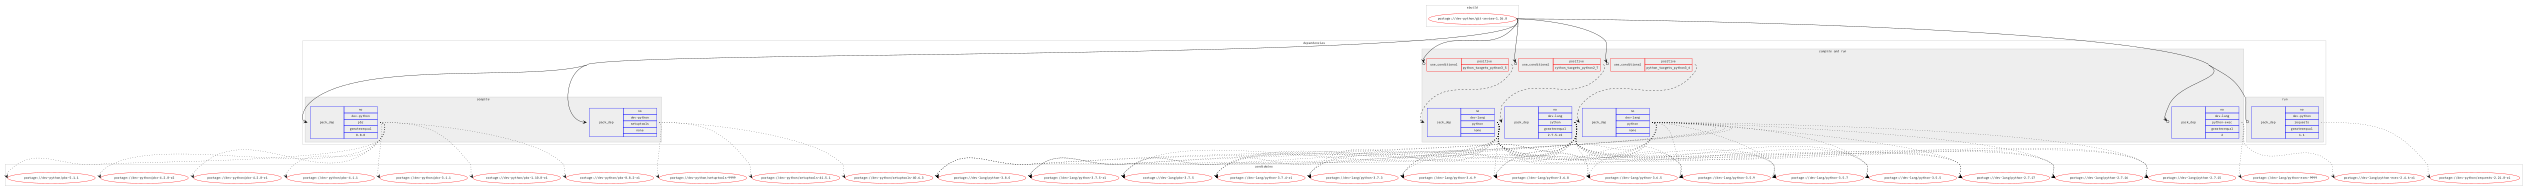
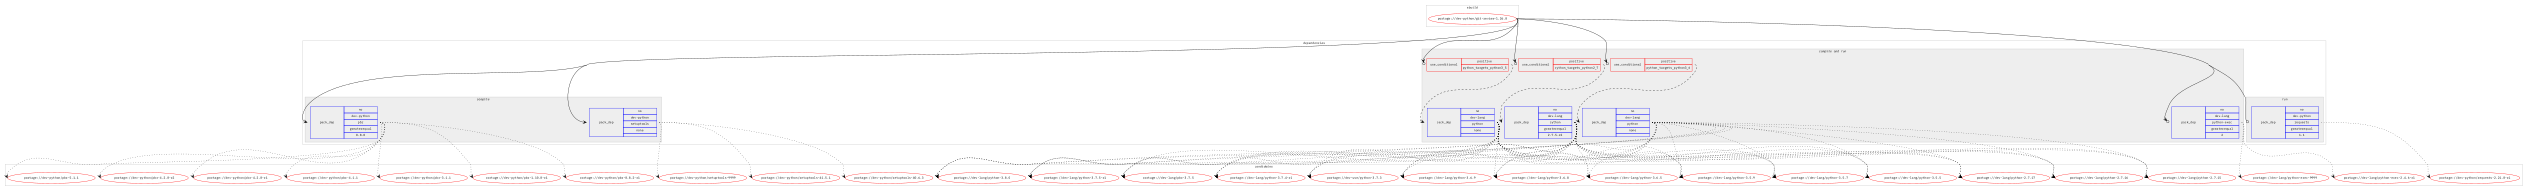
node "portage://dev-lang/python-3.7.3": label "portage://dev-lang/python-3.7.3" -> "portage://dev-use/python-3.7.3"
